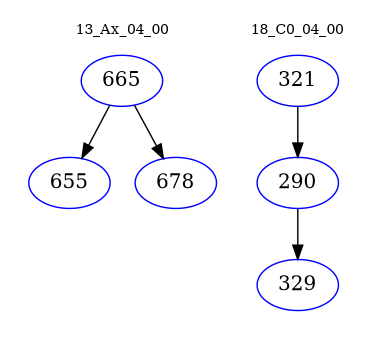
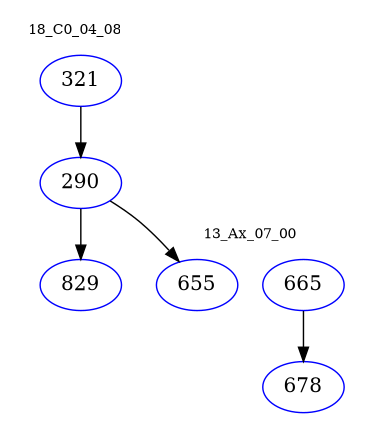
cluster "13_Ax_04_00": label "13_Ax_04_00" -> "13_Ax_07_00"
cluster "18_C0_04_00": label "18_C0_04_00" -> "18_C0_04_08"
edge "665" -> "655": now "290" -> "655"
node "329": label "329" -> "829"
